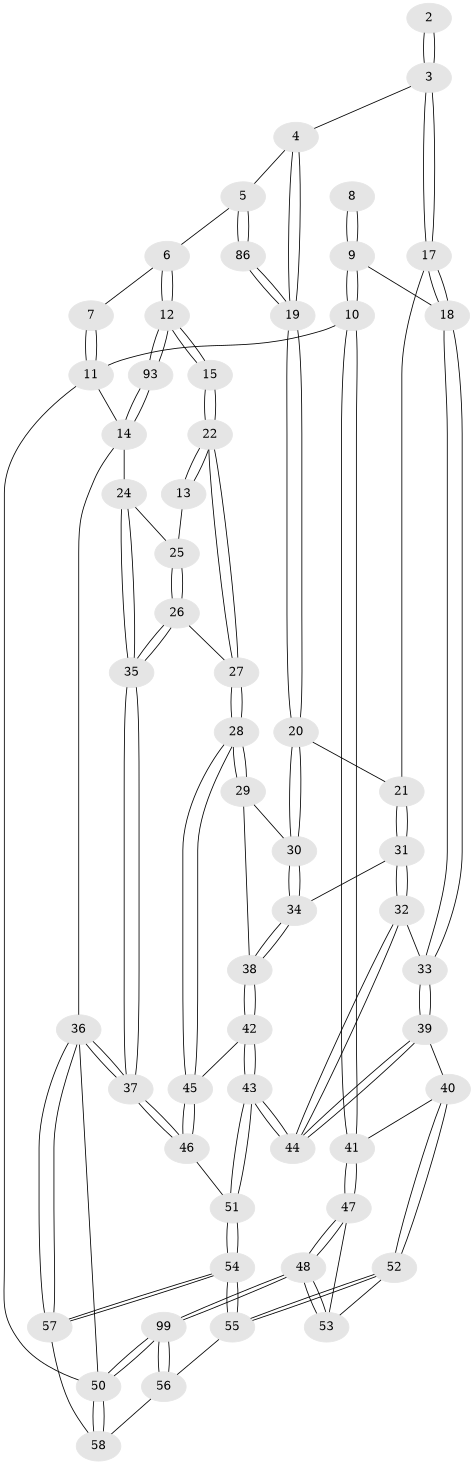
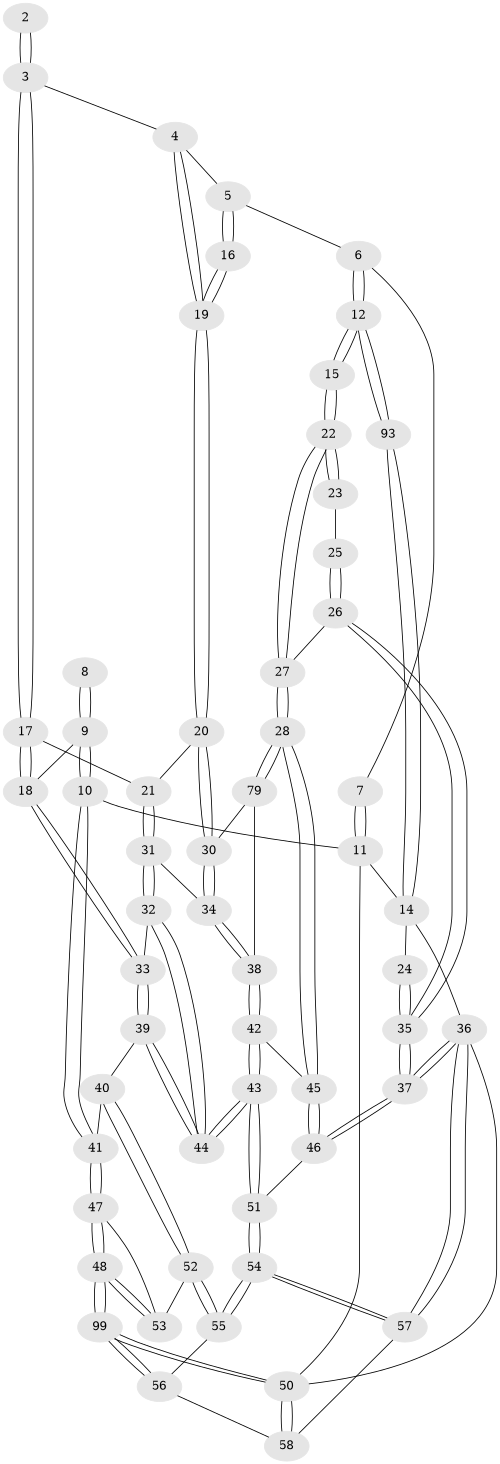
node "86": label "86" -> "16"
node "13": label "13" -> "23"
edge "24" -- "25": removed
node "29": label "29" -> "79"
